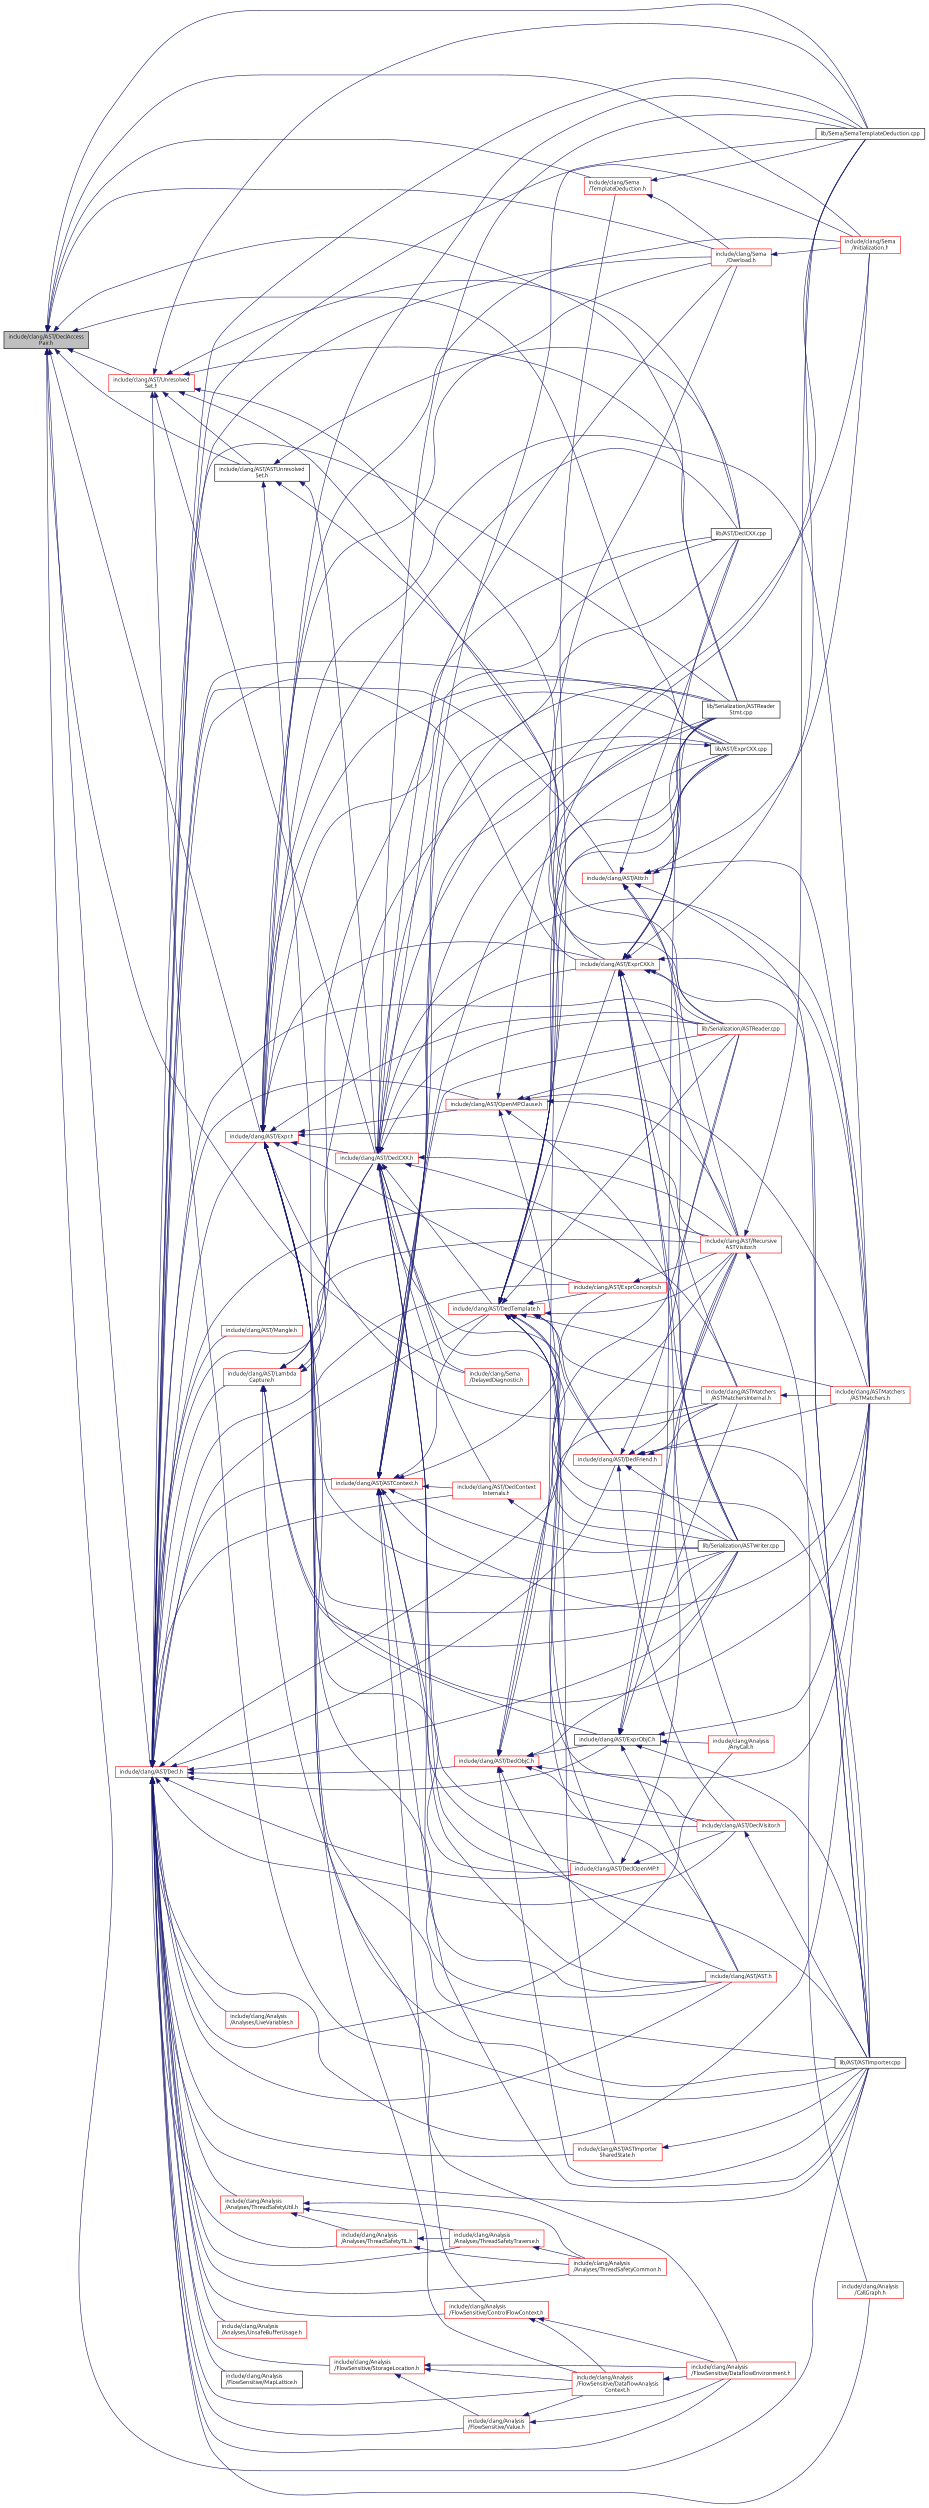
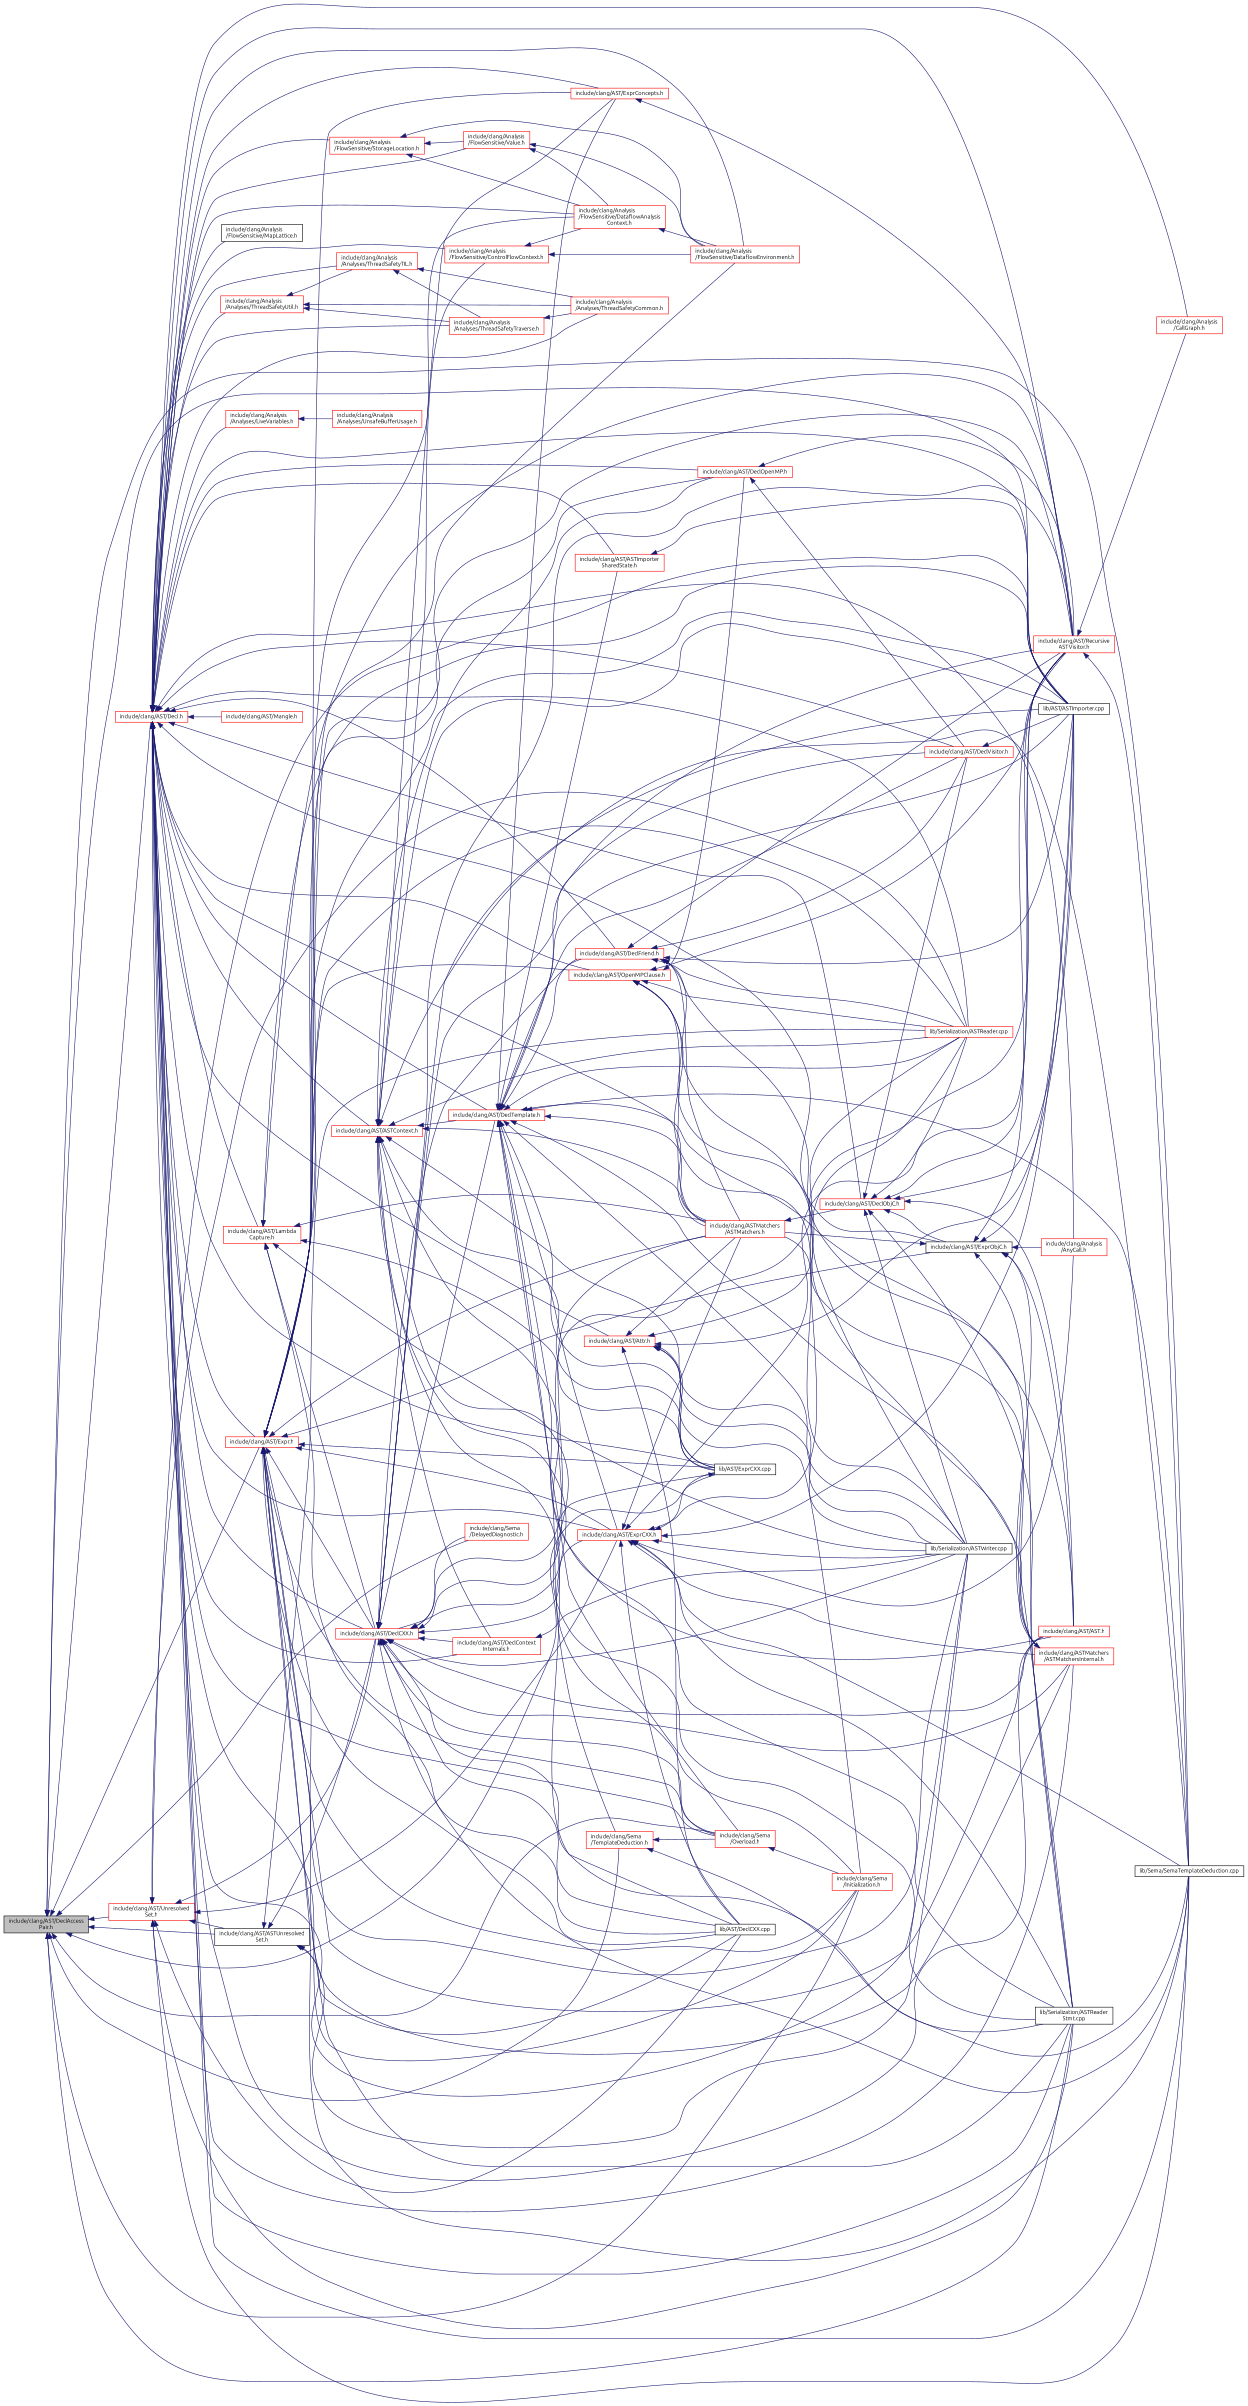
edge "include/clang/ASTMatchers /ASTMatchers.h" -> "include/clang/AST/DeclObjC.h": reversed
edge "include/clang/Analysis /Analyses/UnsafeBufferUsage.h" -> "include/clang/AST/Decl.h": now "include/clang/Analysis /Analyses/UnsafeBufferUsage.h" -> "include/clang/Analysis /Analyses/LiveVariables.h"
